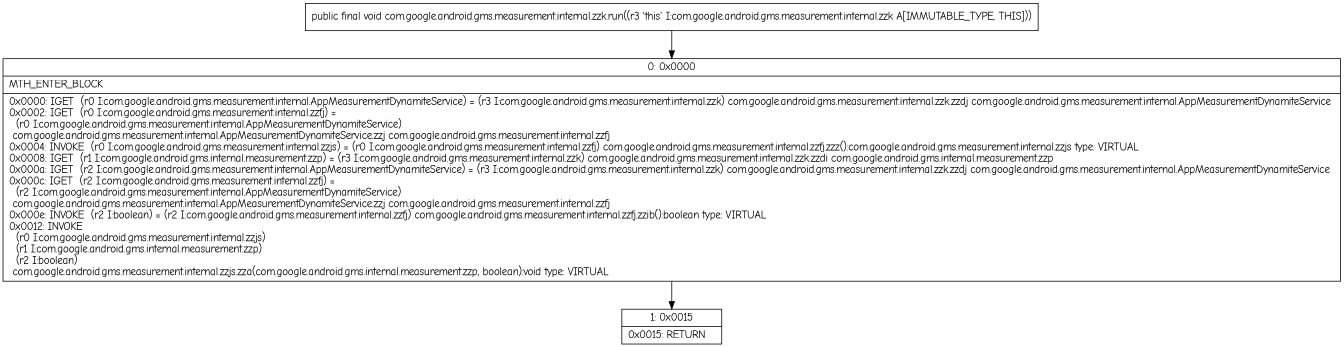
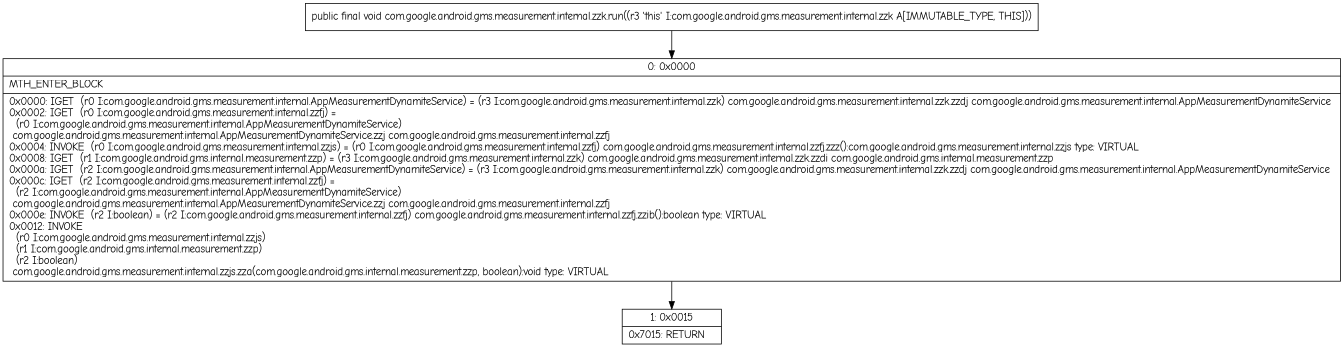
node "1: 0x0015": text "0x0015: RETURN" -> "0x7015: RETURN"
